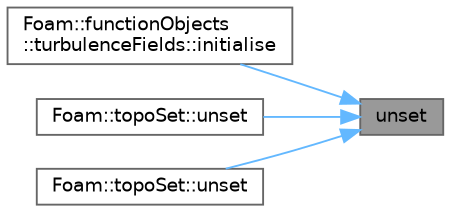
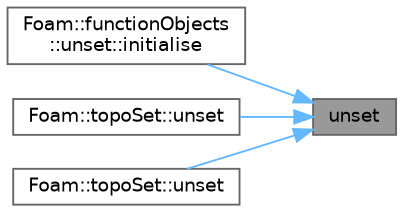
node "Foam::functionObjects ::turbulenceFields::initialise": label "Foam::functionObjects ::turbulenceFields::initialise" -> "Foam::functionObjects ::unset::initialise"
